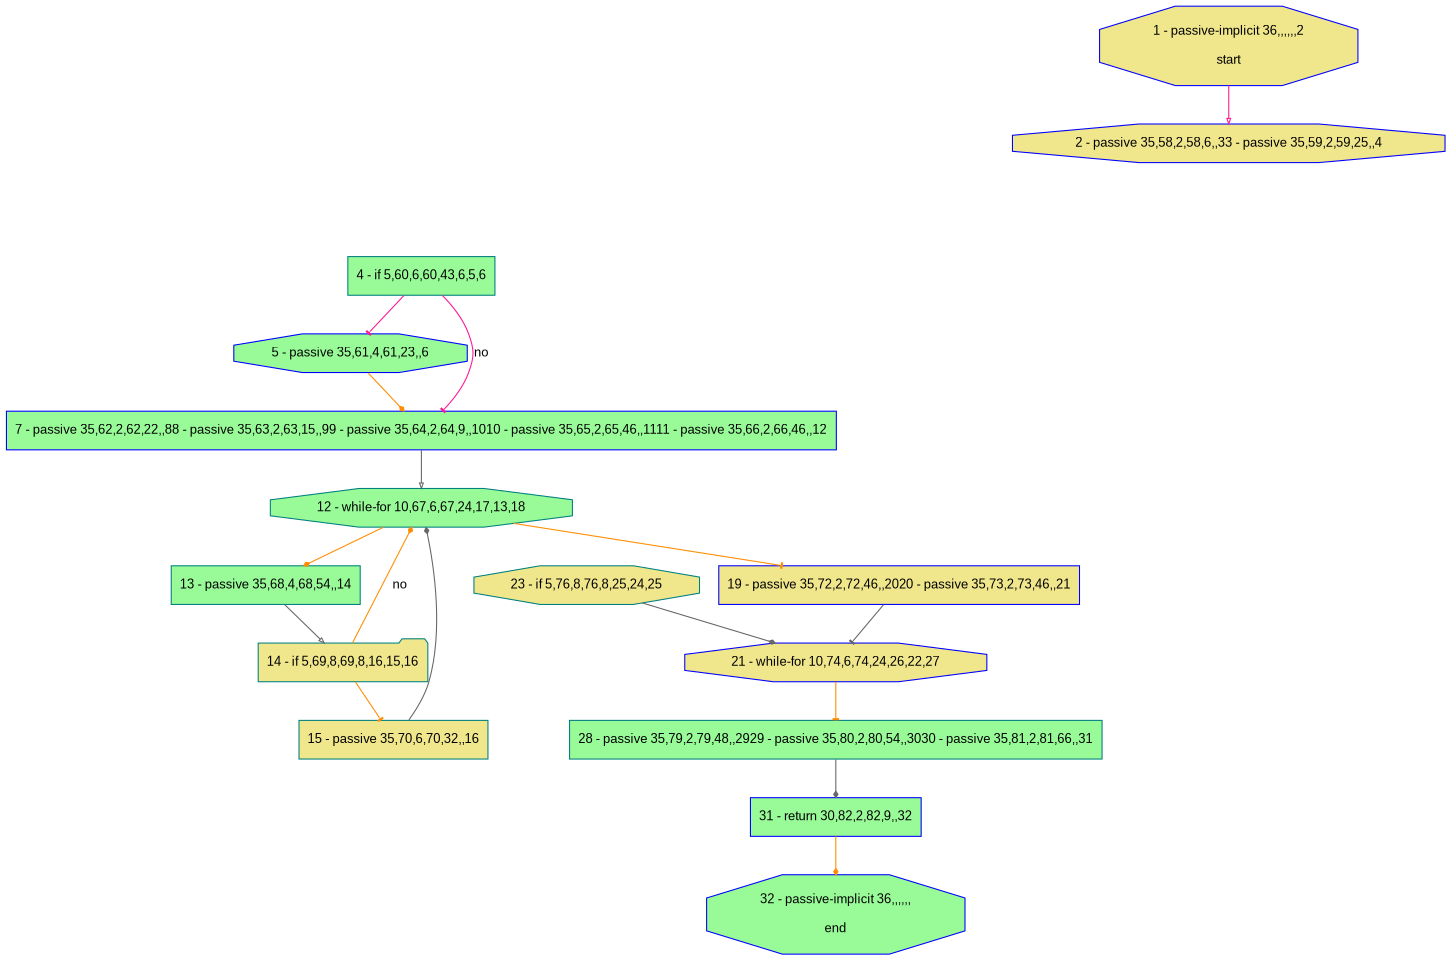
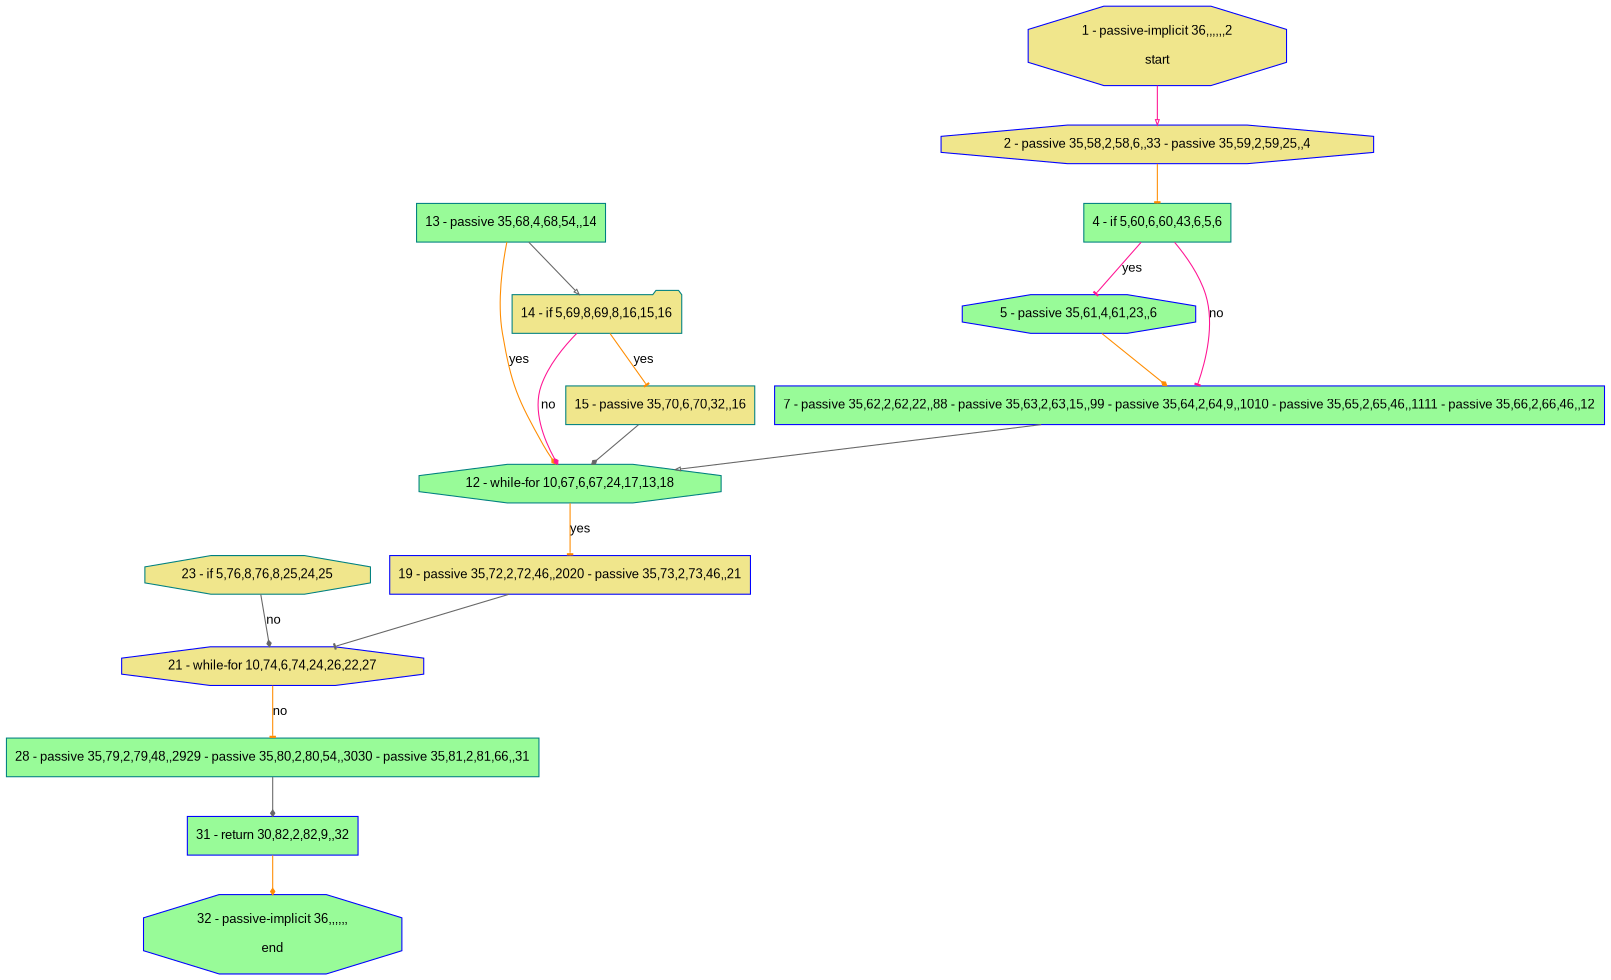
edge "2 - passive 35,58,2,58,6,,33 - passive 35,59,2,59,25,,4" -> "4 - if 5,60,6,60,43,6,5,6": added
edge "12 - while-for 10,67,6,67,24,17,13,18" -> "13 - passive 35,68,4,68,54,,14": reversed
edge "14 - if 5,69,8,69,8,16,15,16" -> "12 - while-for 10,67,6,67,24,17,13,18": color darkorange -> deeppink
edge "12 - while-for 10,67,6,67,24,17,13,18" -> "19 - passive 35,72,2,72,46,,2020 - passive 35,73,2,73,46,,21": label "no" -> "yes"
